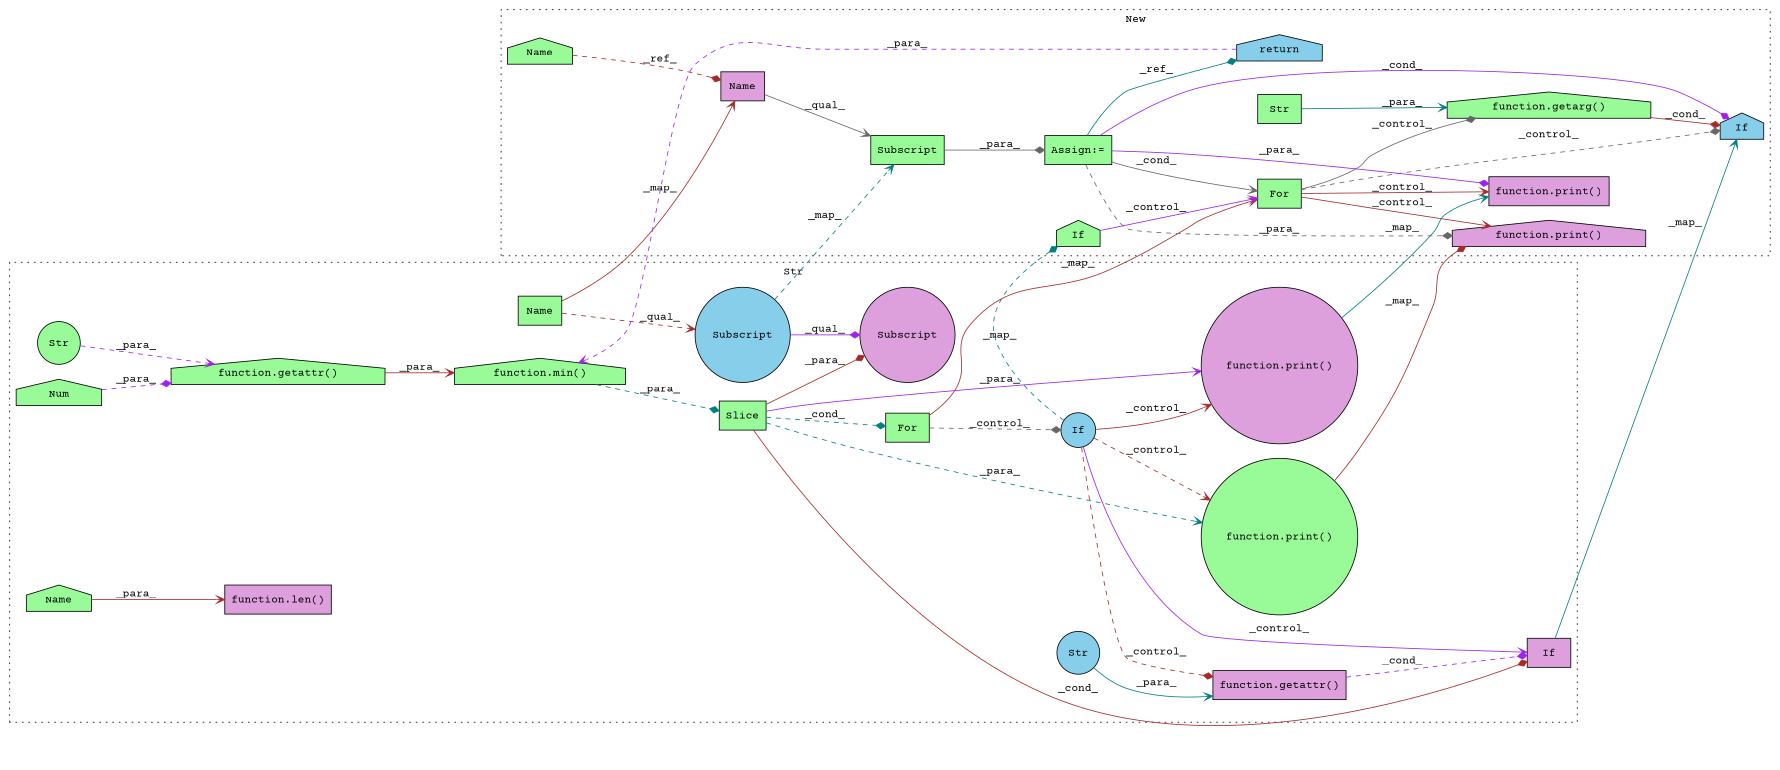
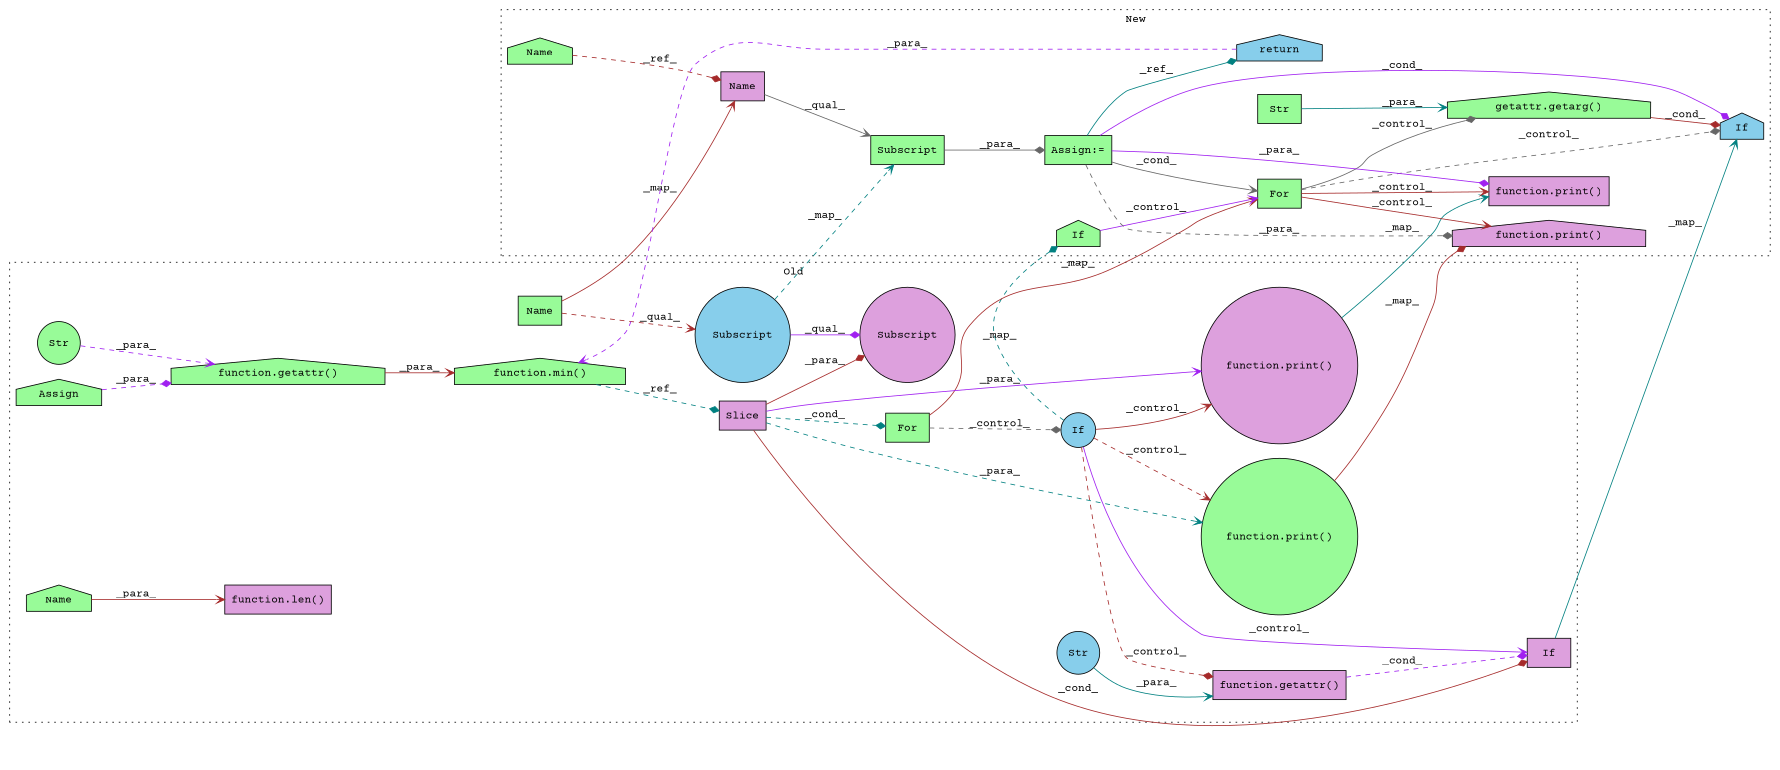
node "function.getarg()": label "function.getarg()" -> "getattr.getarg()"
cluster "Str": label "Str" -> "Old"
edge "function.min()" -> "Slice": label "_para_" -> "_ref_"
node "Num": label "Num" -> "Assign"
node "Slice": fillcolor palegreen -> plum
